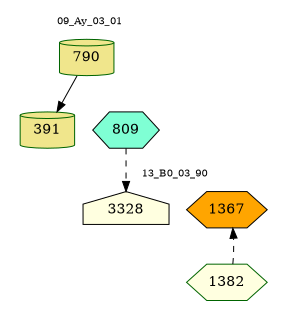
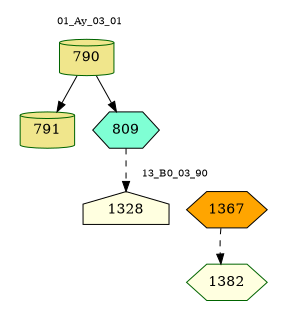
cluster "09_Ay_03_01": label "09_Ay_03_01" -> "01_Ay_03_01"
edge "790" -> "809": added
node "391": label "391" -> "791"
node "3328": label "3328" -> "1328"
edge "1382" -> "1367": reversed
